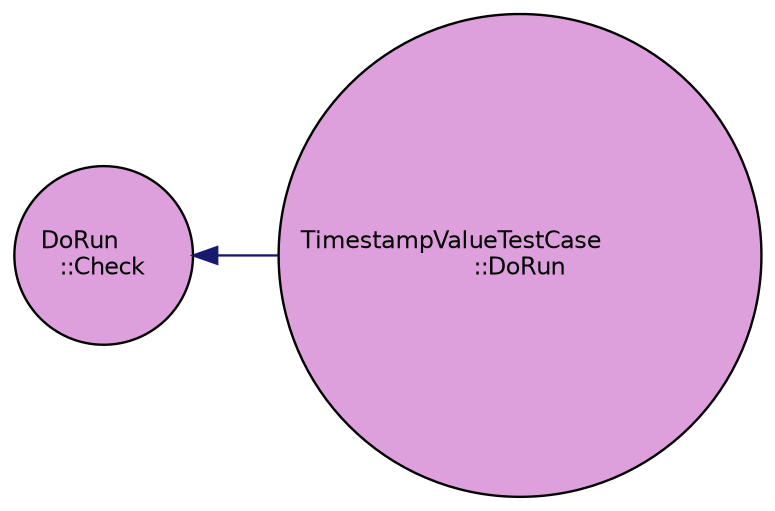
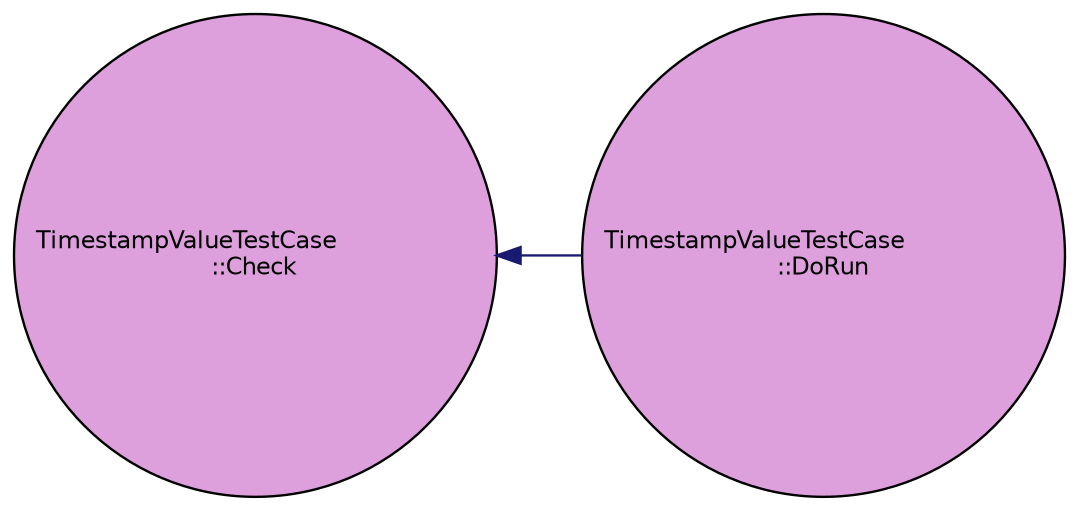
node "DoRun ::Check": label "DoRun ::Check" -> "TimestampValueTestCase ::Check"
